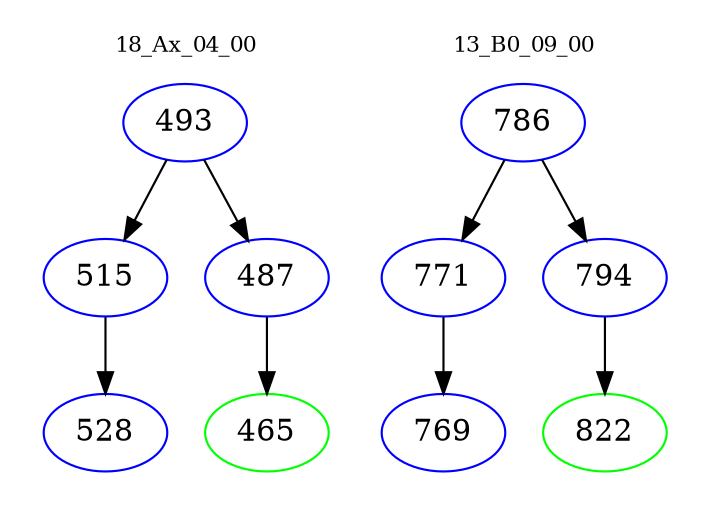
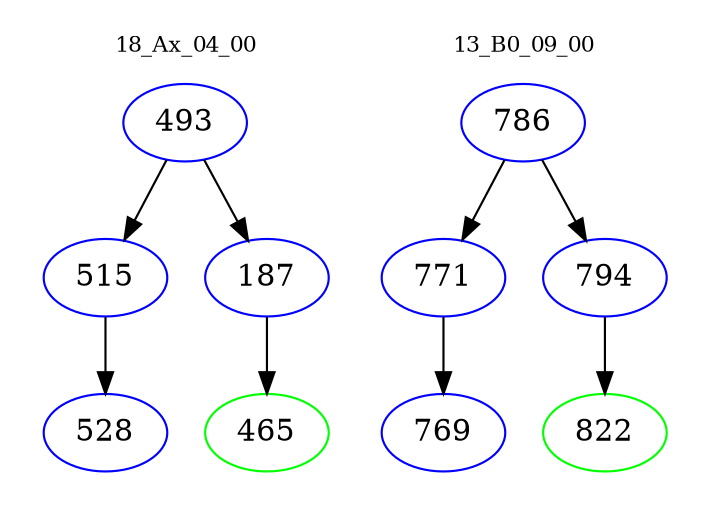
node "487": label "487" -> "187"
